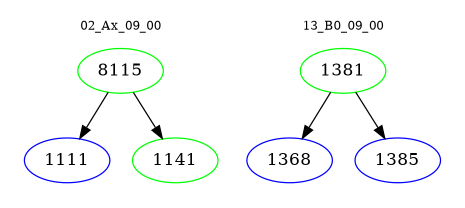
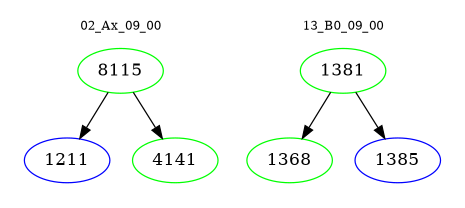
node "1111": label "1111" -> "1211"
node "1141": label "1141" -> "4141"
node "1368": color blue -> green
